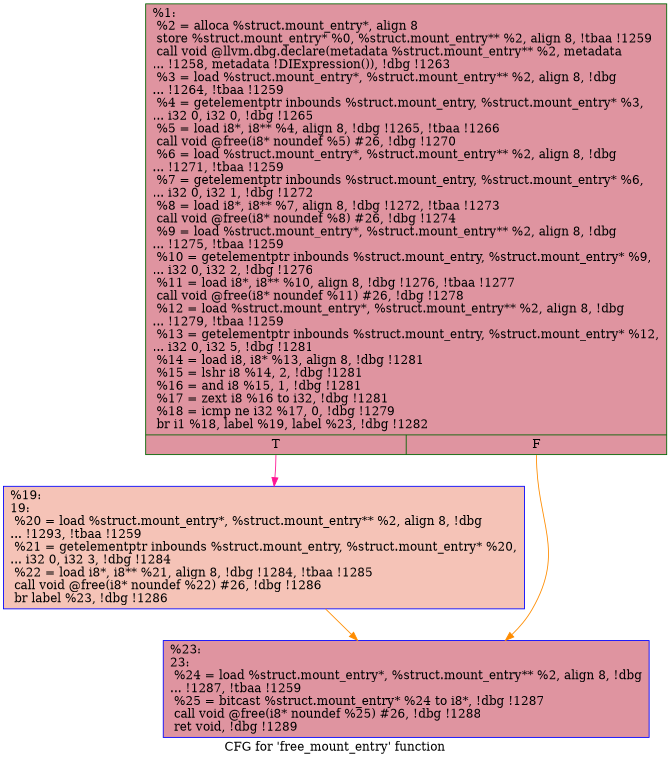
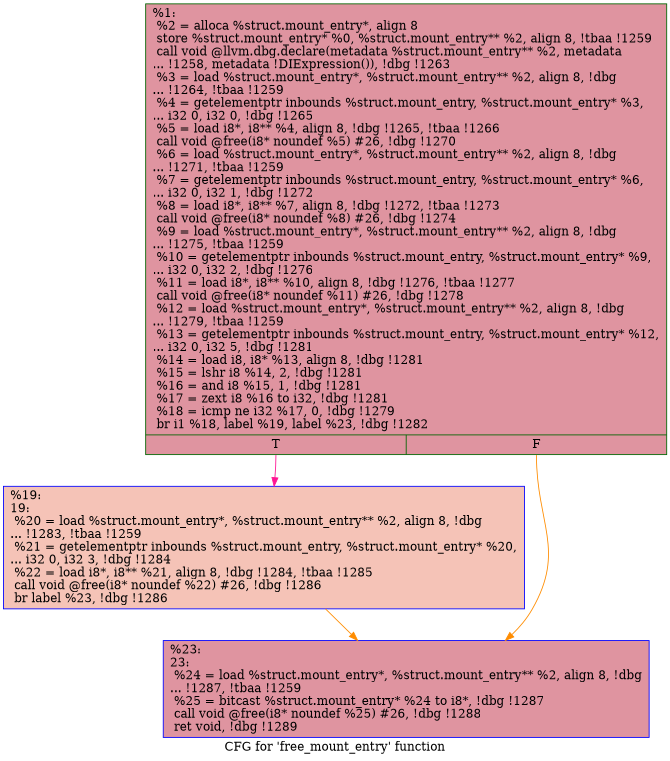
node "%19:": text "... !1293, !tbaa !1259" -> "... !1283, !tbaa !1259"
